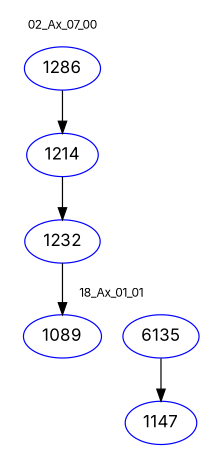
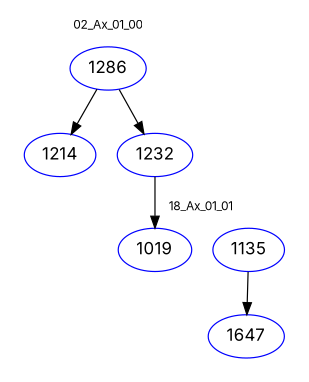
cluster "02_Ax_07_00": label "02_Ax_07_00" -> "02_Ax_01_00"
edge "1214" -> "1232": now "1286" -> "1232"
node "1089": label "1089" -> "1019"
node "6135": label "6135" -> "1135"
node "1147": label "1147" -> "1647"
